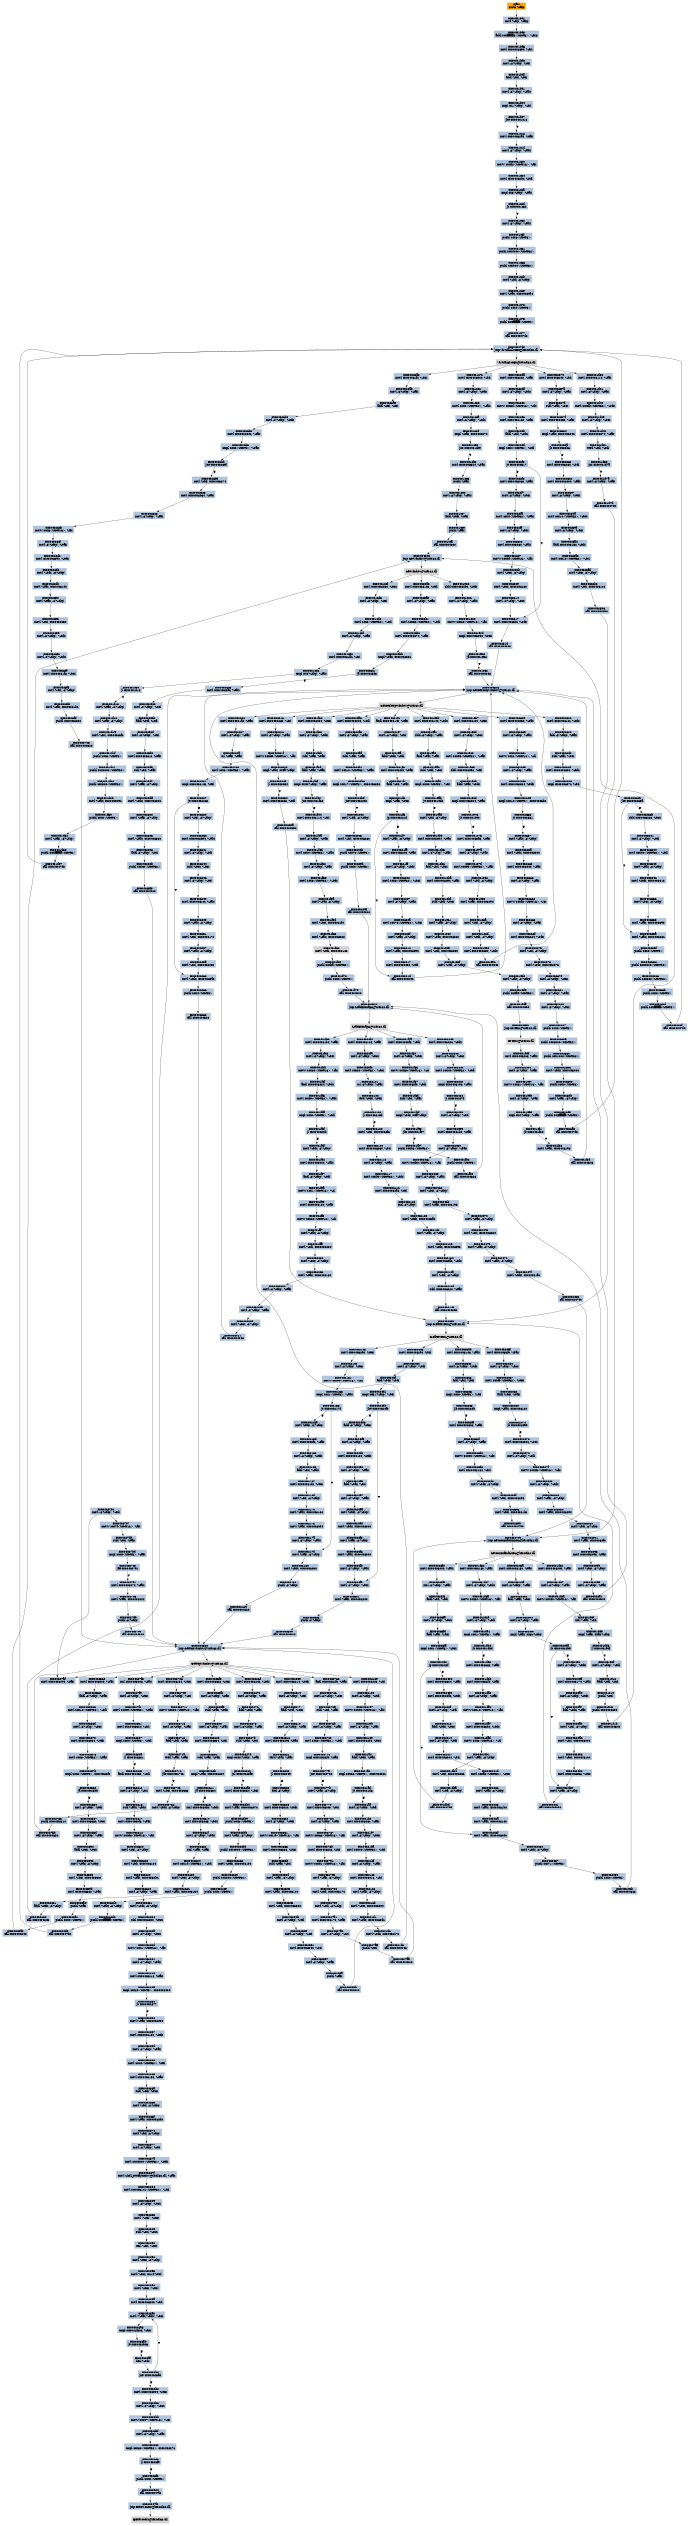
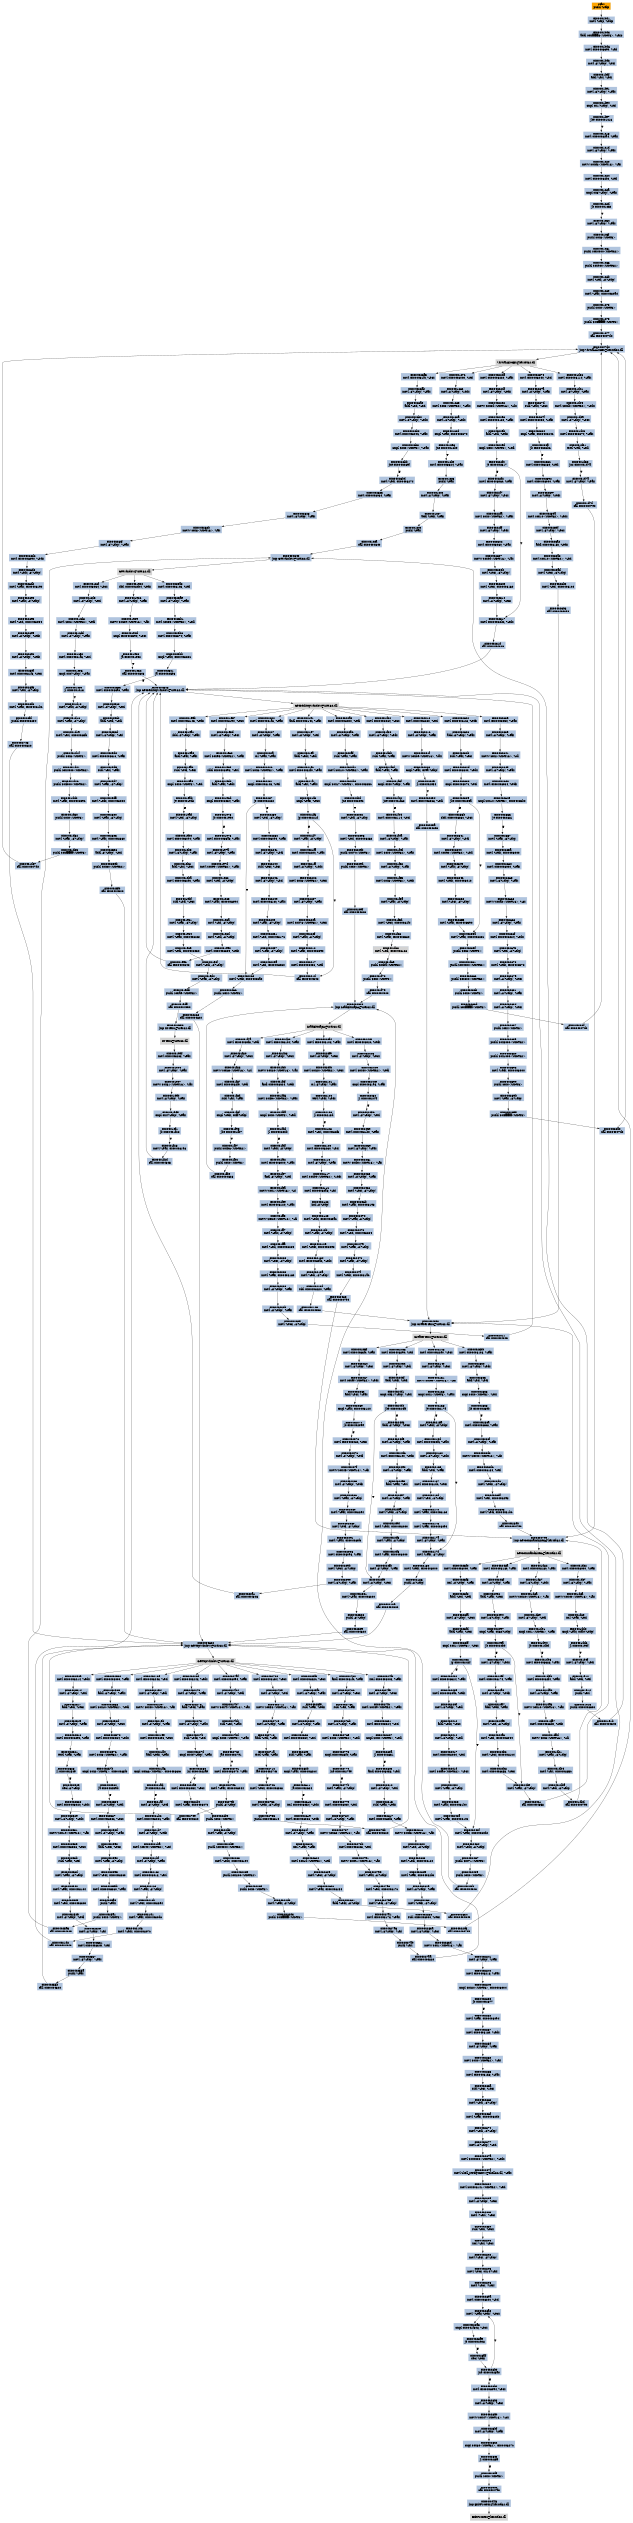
edge "0x004027b4 movl -8(%ebp), %edi" -> "0x004027af movl 0x00408094, %eax": reversed
